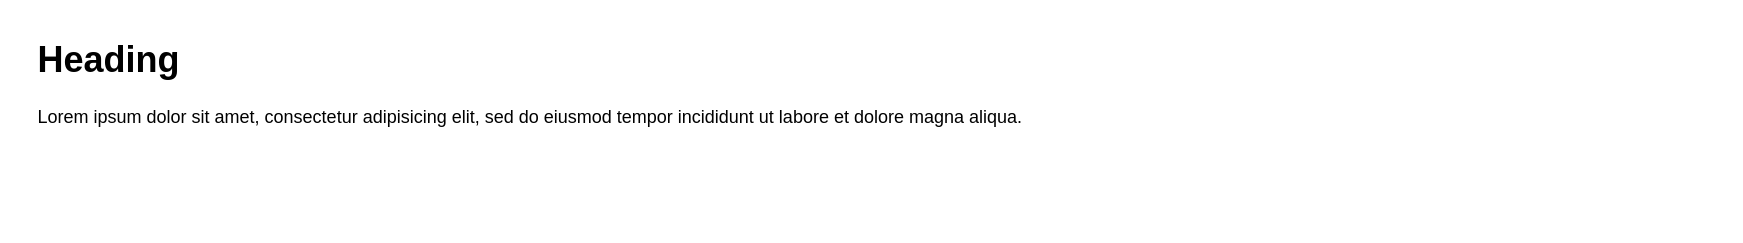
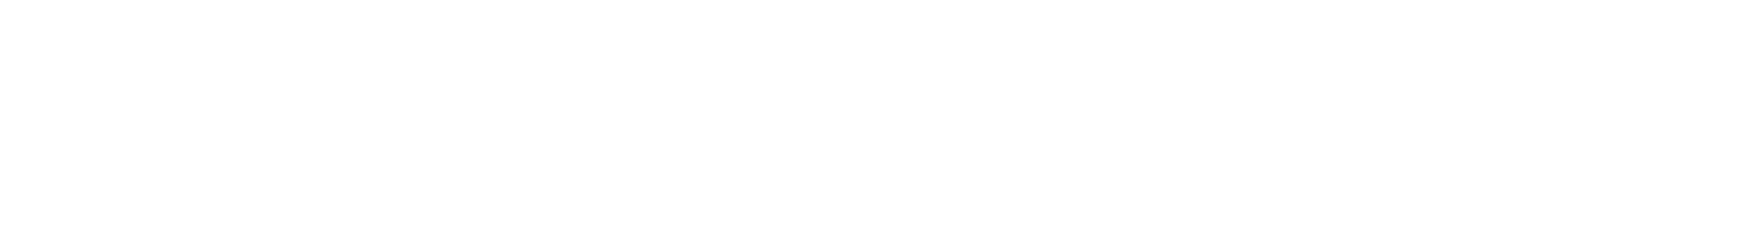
node "HeadingLorem ipsum dolor sit amet, consectetur adipisicing elit, sed do eiusmod tempor incididunt ut labore et dolore magna aliqua.": removed
